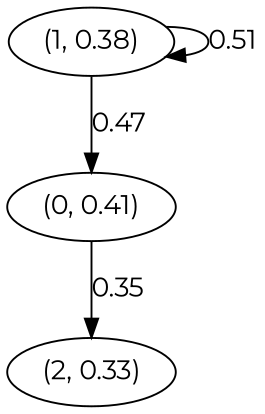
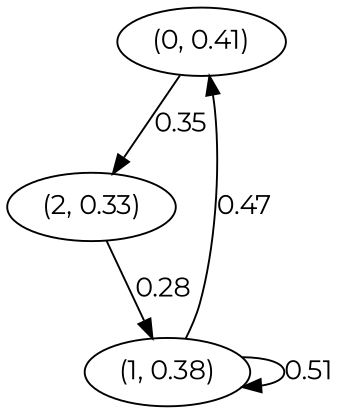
edge "(2, 0.33)" -> "(1, 0.38)": added, label "0.28"
